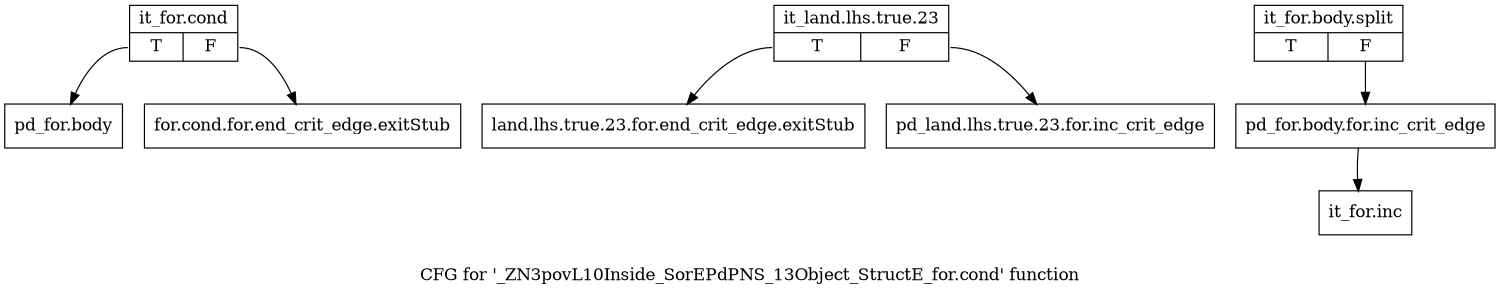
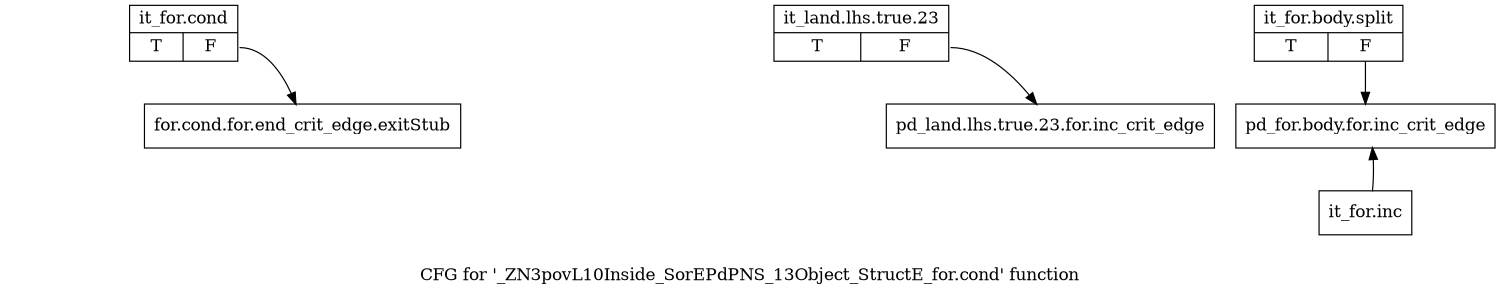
node "pd_for.body": removed
node "land.lhs.true.23.for.end_crit_edge.exitStub": removed
edge "pd_for.body.for.inc_crit_edge" -> "it_for.inc": reversed
